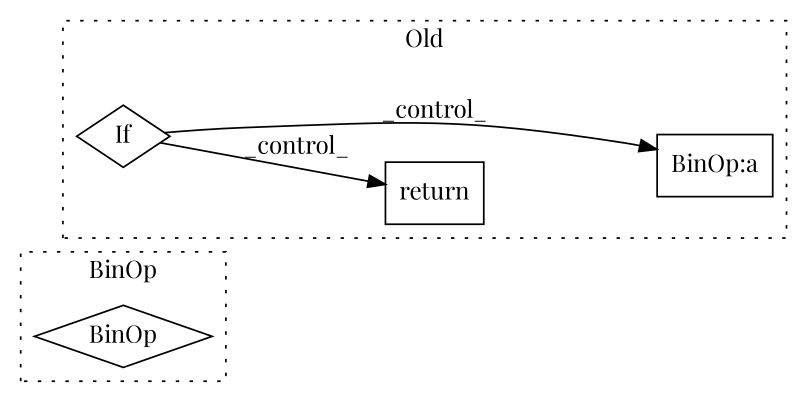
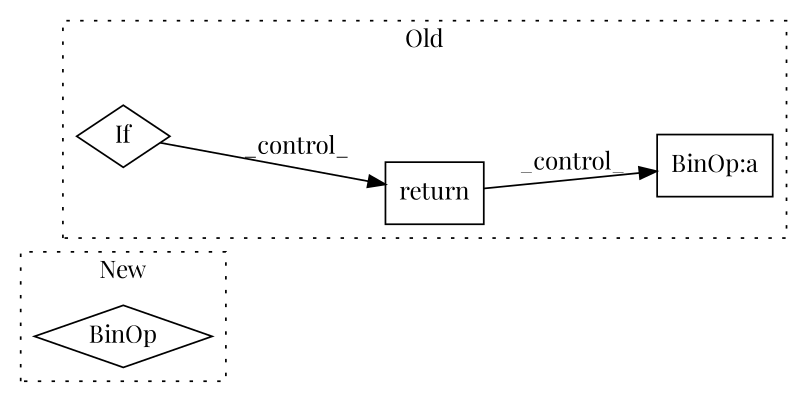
edge "If" -> "BinOp:a": now "return" -> "BinOp:a"
cluster "BinOp": label "BinOp" -> "New"
